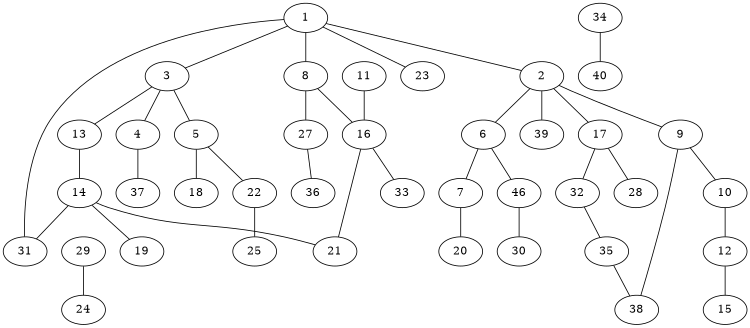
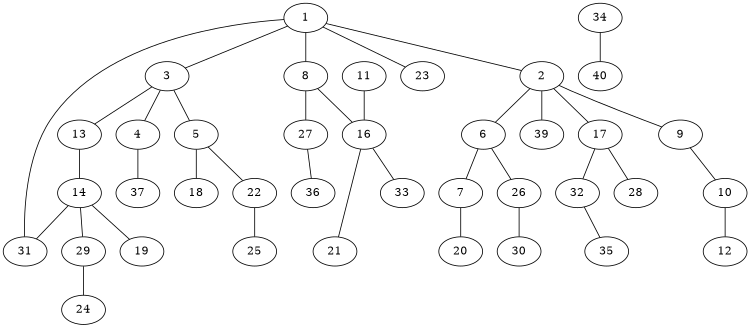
node "46": label "46" -> "26"
edge "14" -- "21": now "14" -- "29"
node "38": removed
node "15": removed
